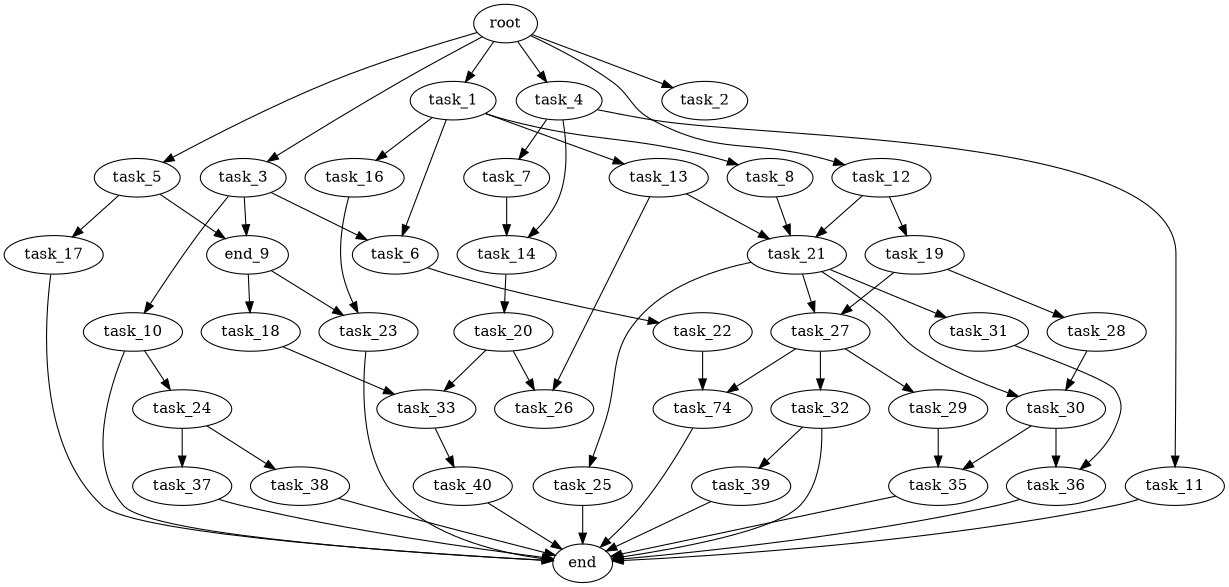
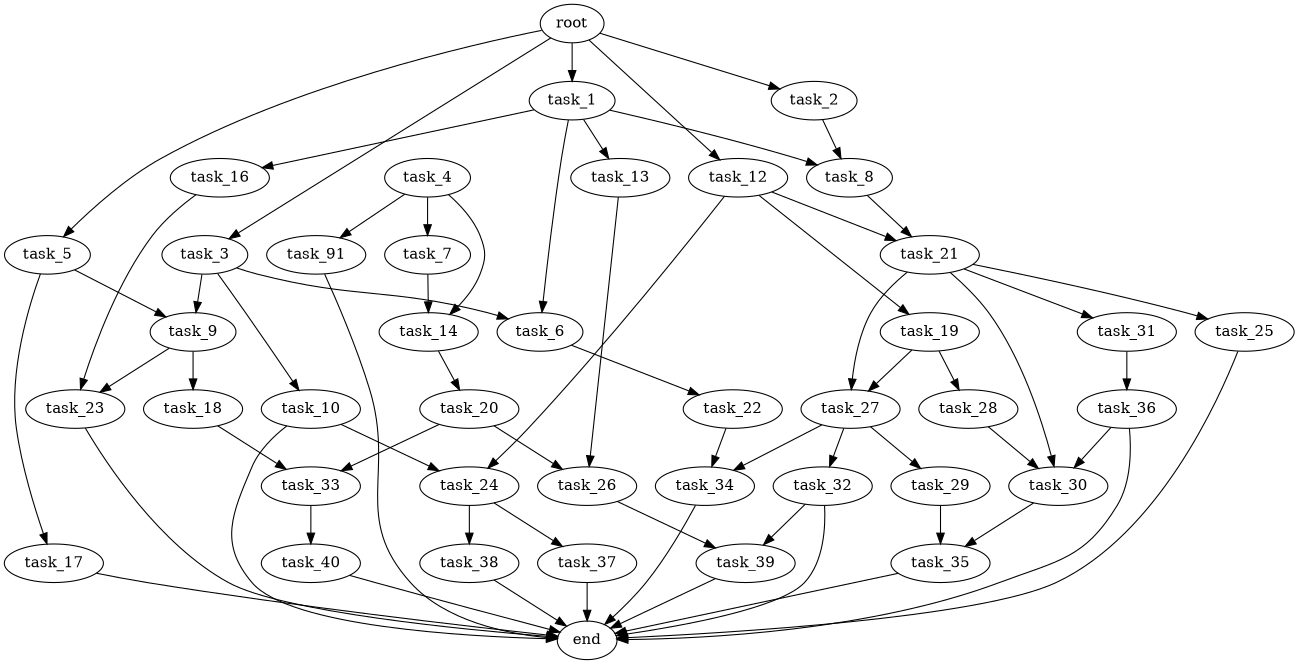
edge "root" -> "task_4": removed
edge "task_2" -> "task_8": added
edge "task_13" -> "task_21": removed
node "end_9": label "end_9" -> "task_9"
edge "task_12" -> "task_24": added
node "task_74": label "task_74" -> "task_34"
edge "task_30" -> "task_36": reversed
node "task_11": label "task_11" -> "task_91"
edge "task_26" -> "task_39": added
